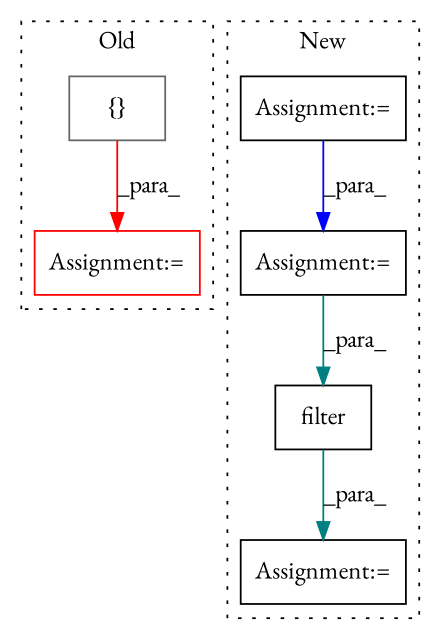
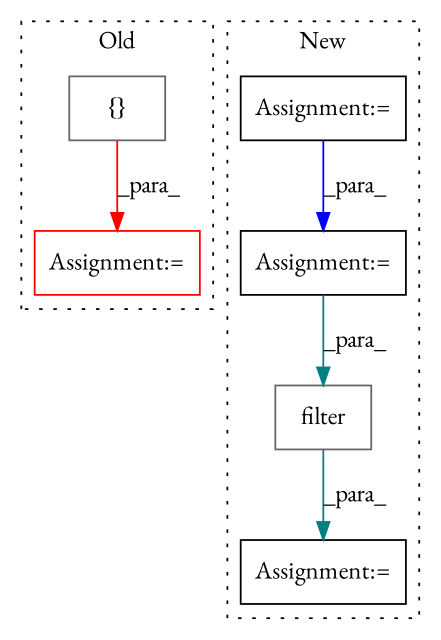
node "filter": color black -> gray40
